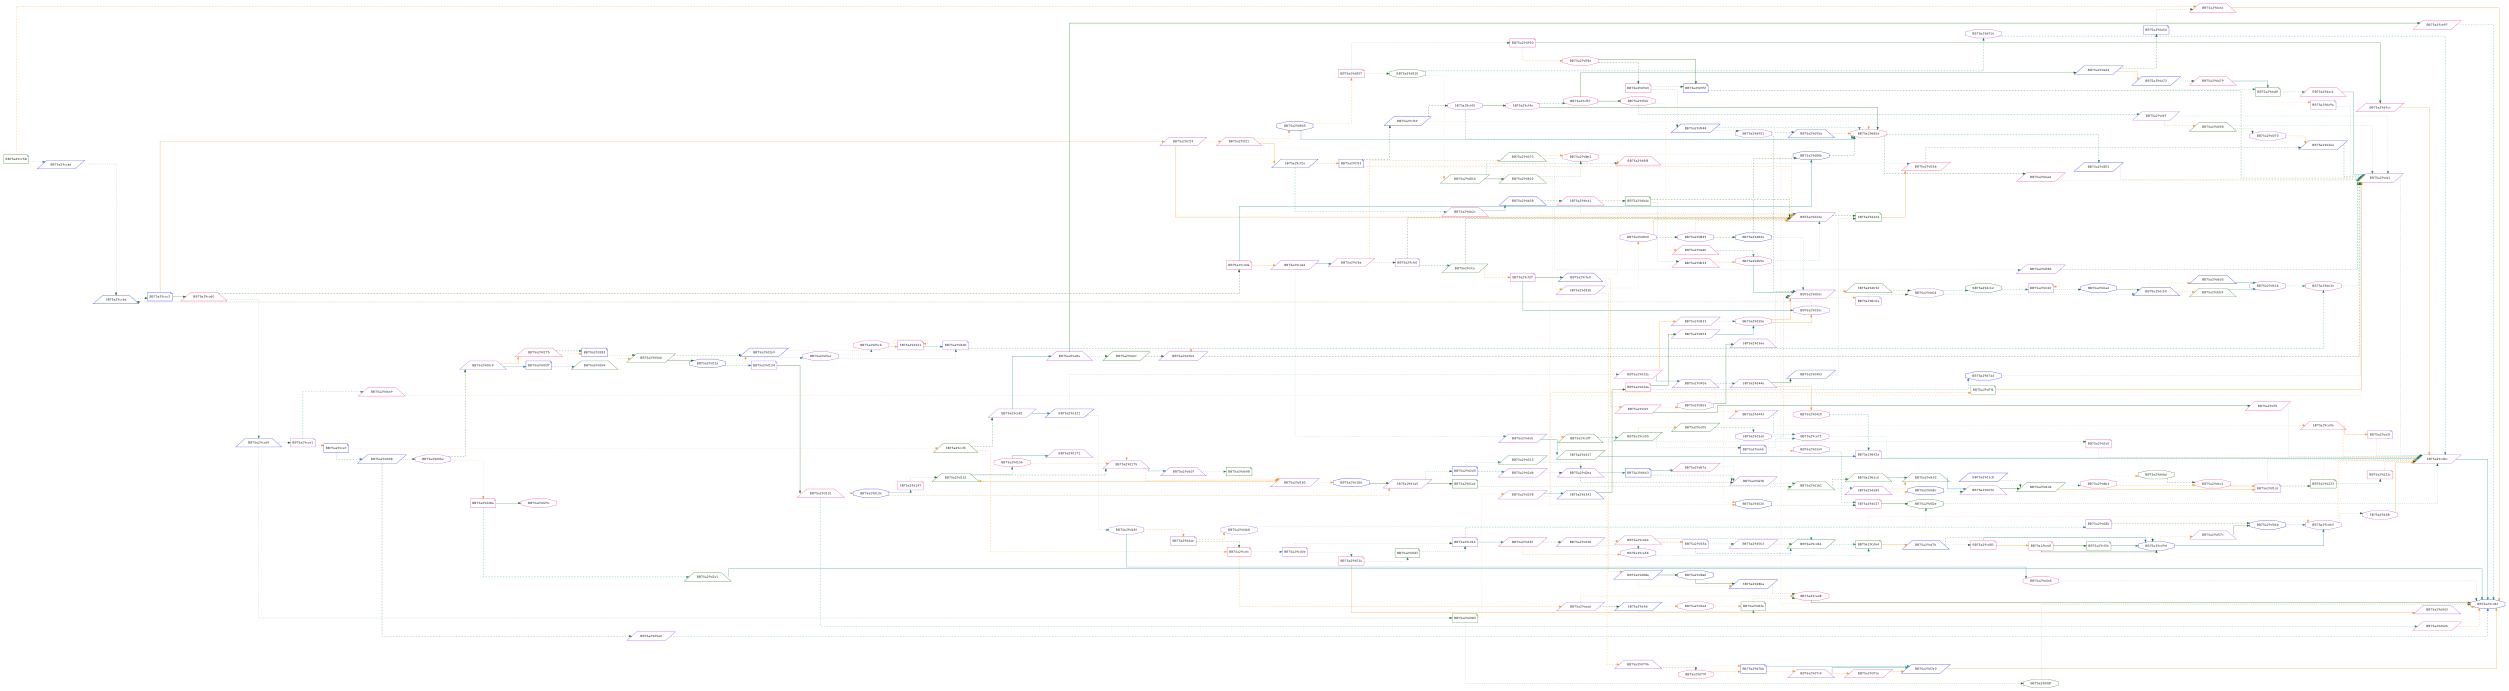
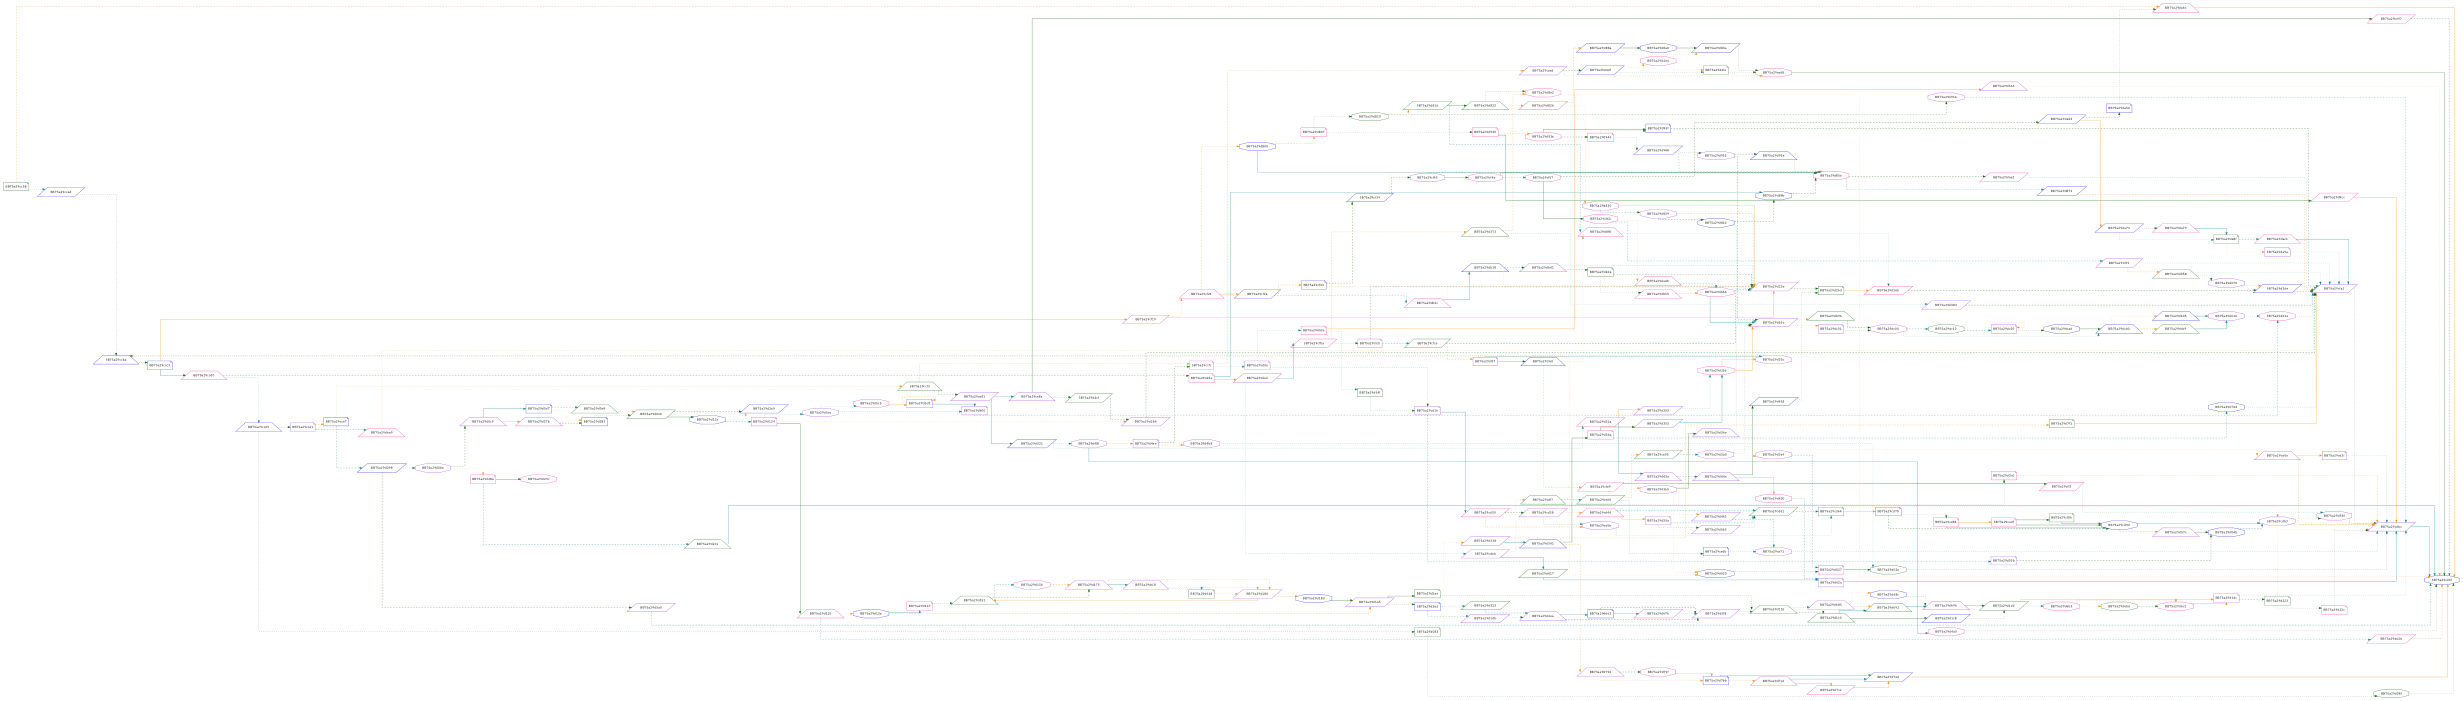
edge "BB75a29d810" -> "BB75a29d916": color teal -> darkgreen
edge "BB75a29cf57" -> "BB75a29da53": style solid -> dashed
node "BB75a29d171": removed
edge "BB75a29cff2" -> "BB75a29cdbc": now "BB75a29cff2" -> "BB75a29d58f"
node "BB75a29cd7b": shape trapezium -> note
edge "BB75a29d1c0" -> "BB75a29d1c8": added
